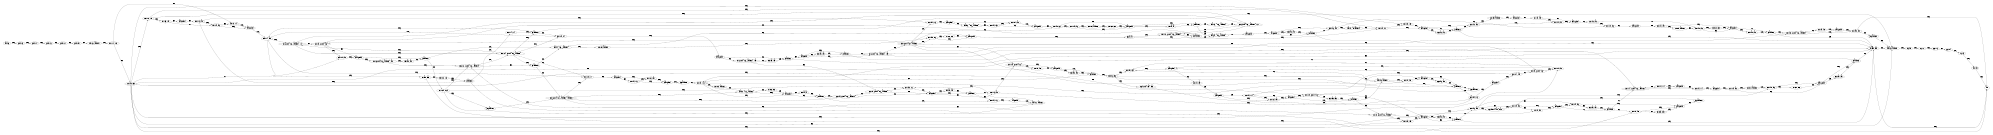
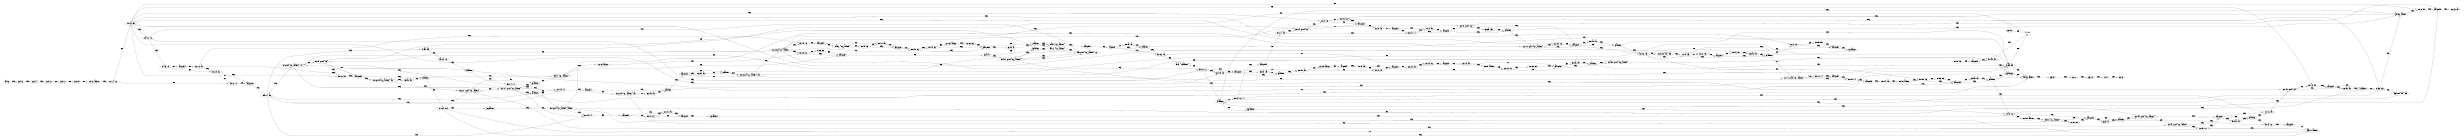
edge "mov rbx , qword [ rsp + address ]" -> "mov rdi , rbx": removed, label "DFG"
edge "pop r15" -> "pop rbp": removed, label "CFG"
edge "cmp rbp , rax" -> "jb address": now "mov rdi , r12" -> "jb address"
